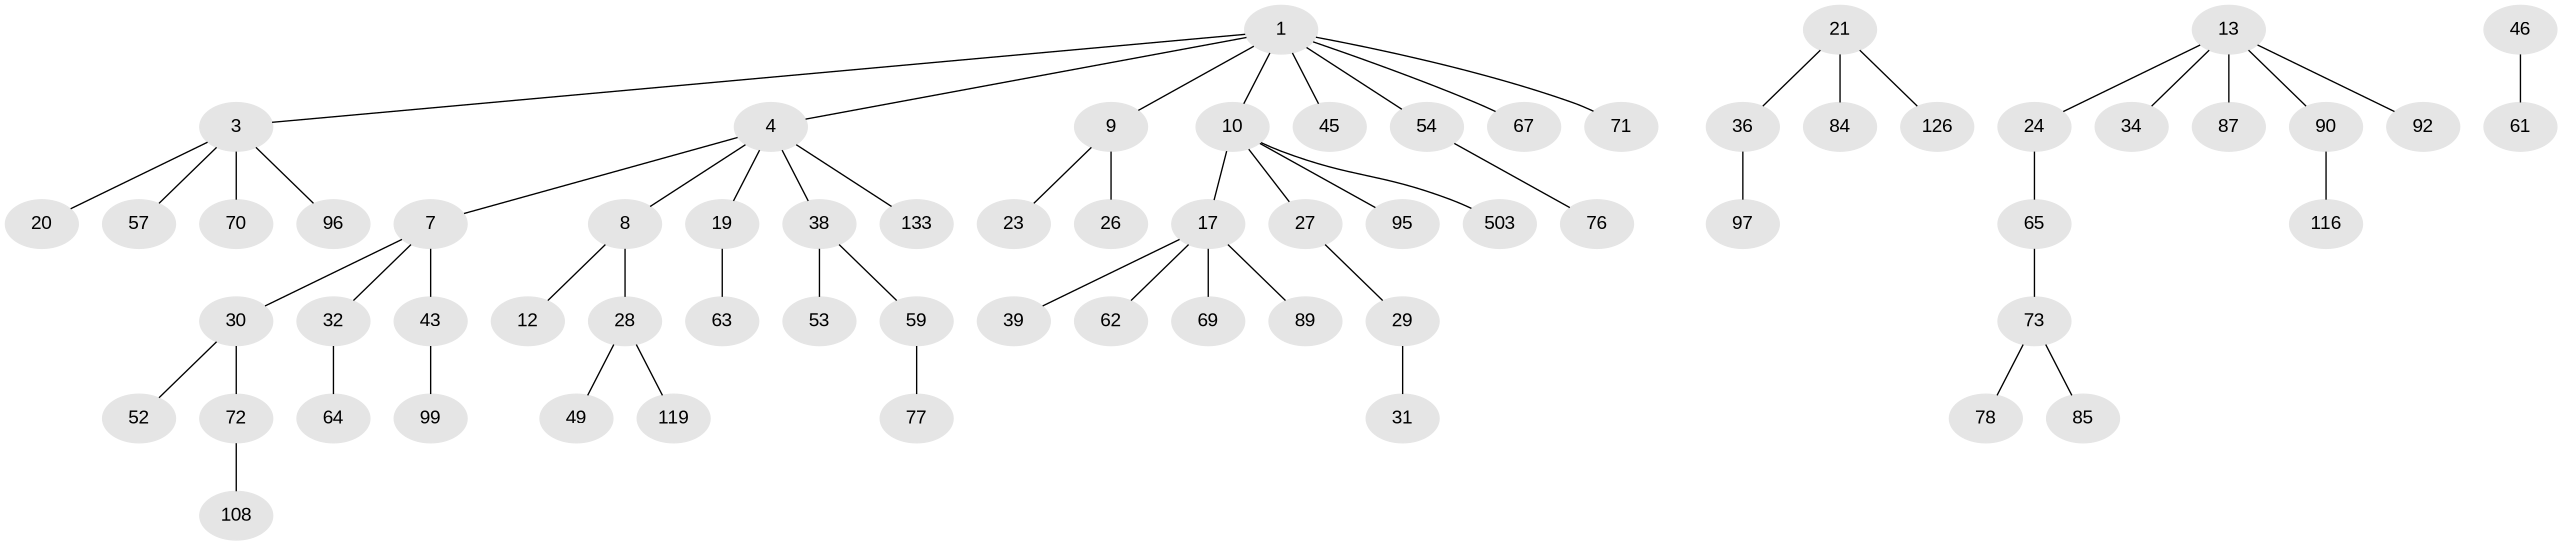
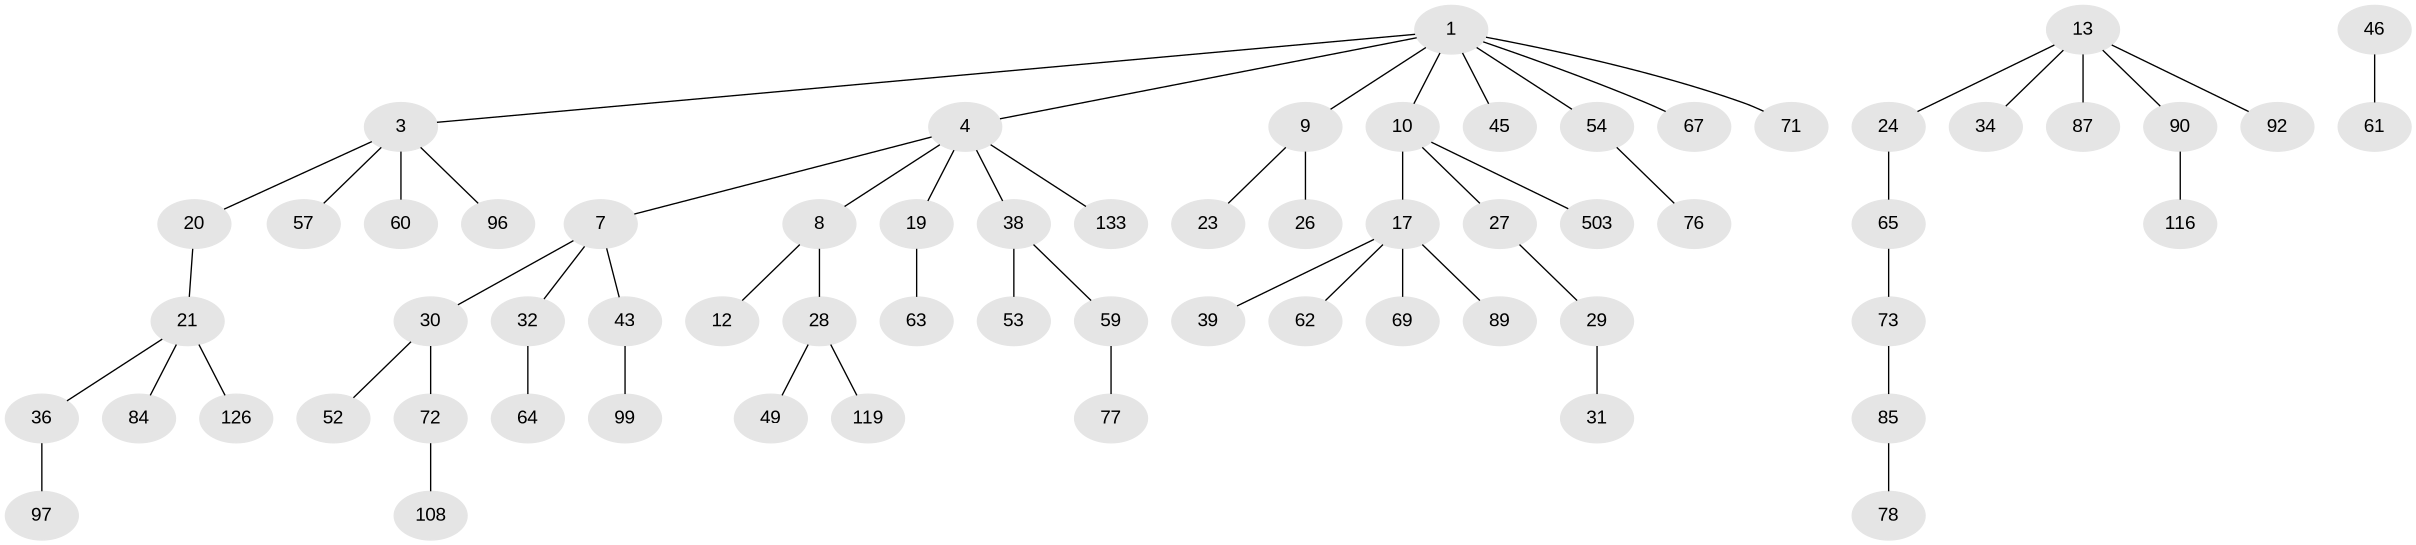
node "70": label "70" -> "60"
node "95": removed
edge "20" -- "21": added
edge "73" -- "78": now "85" -- "78"
